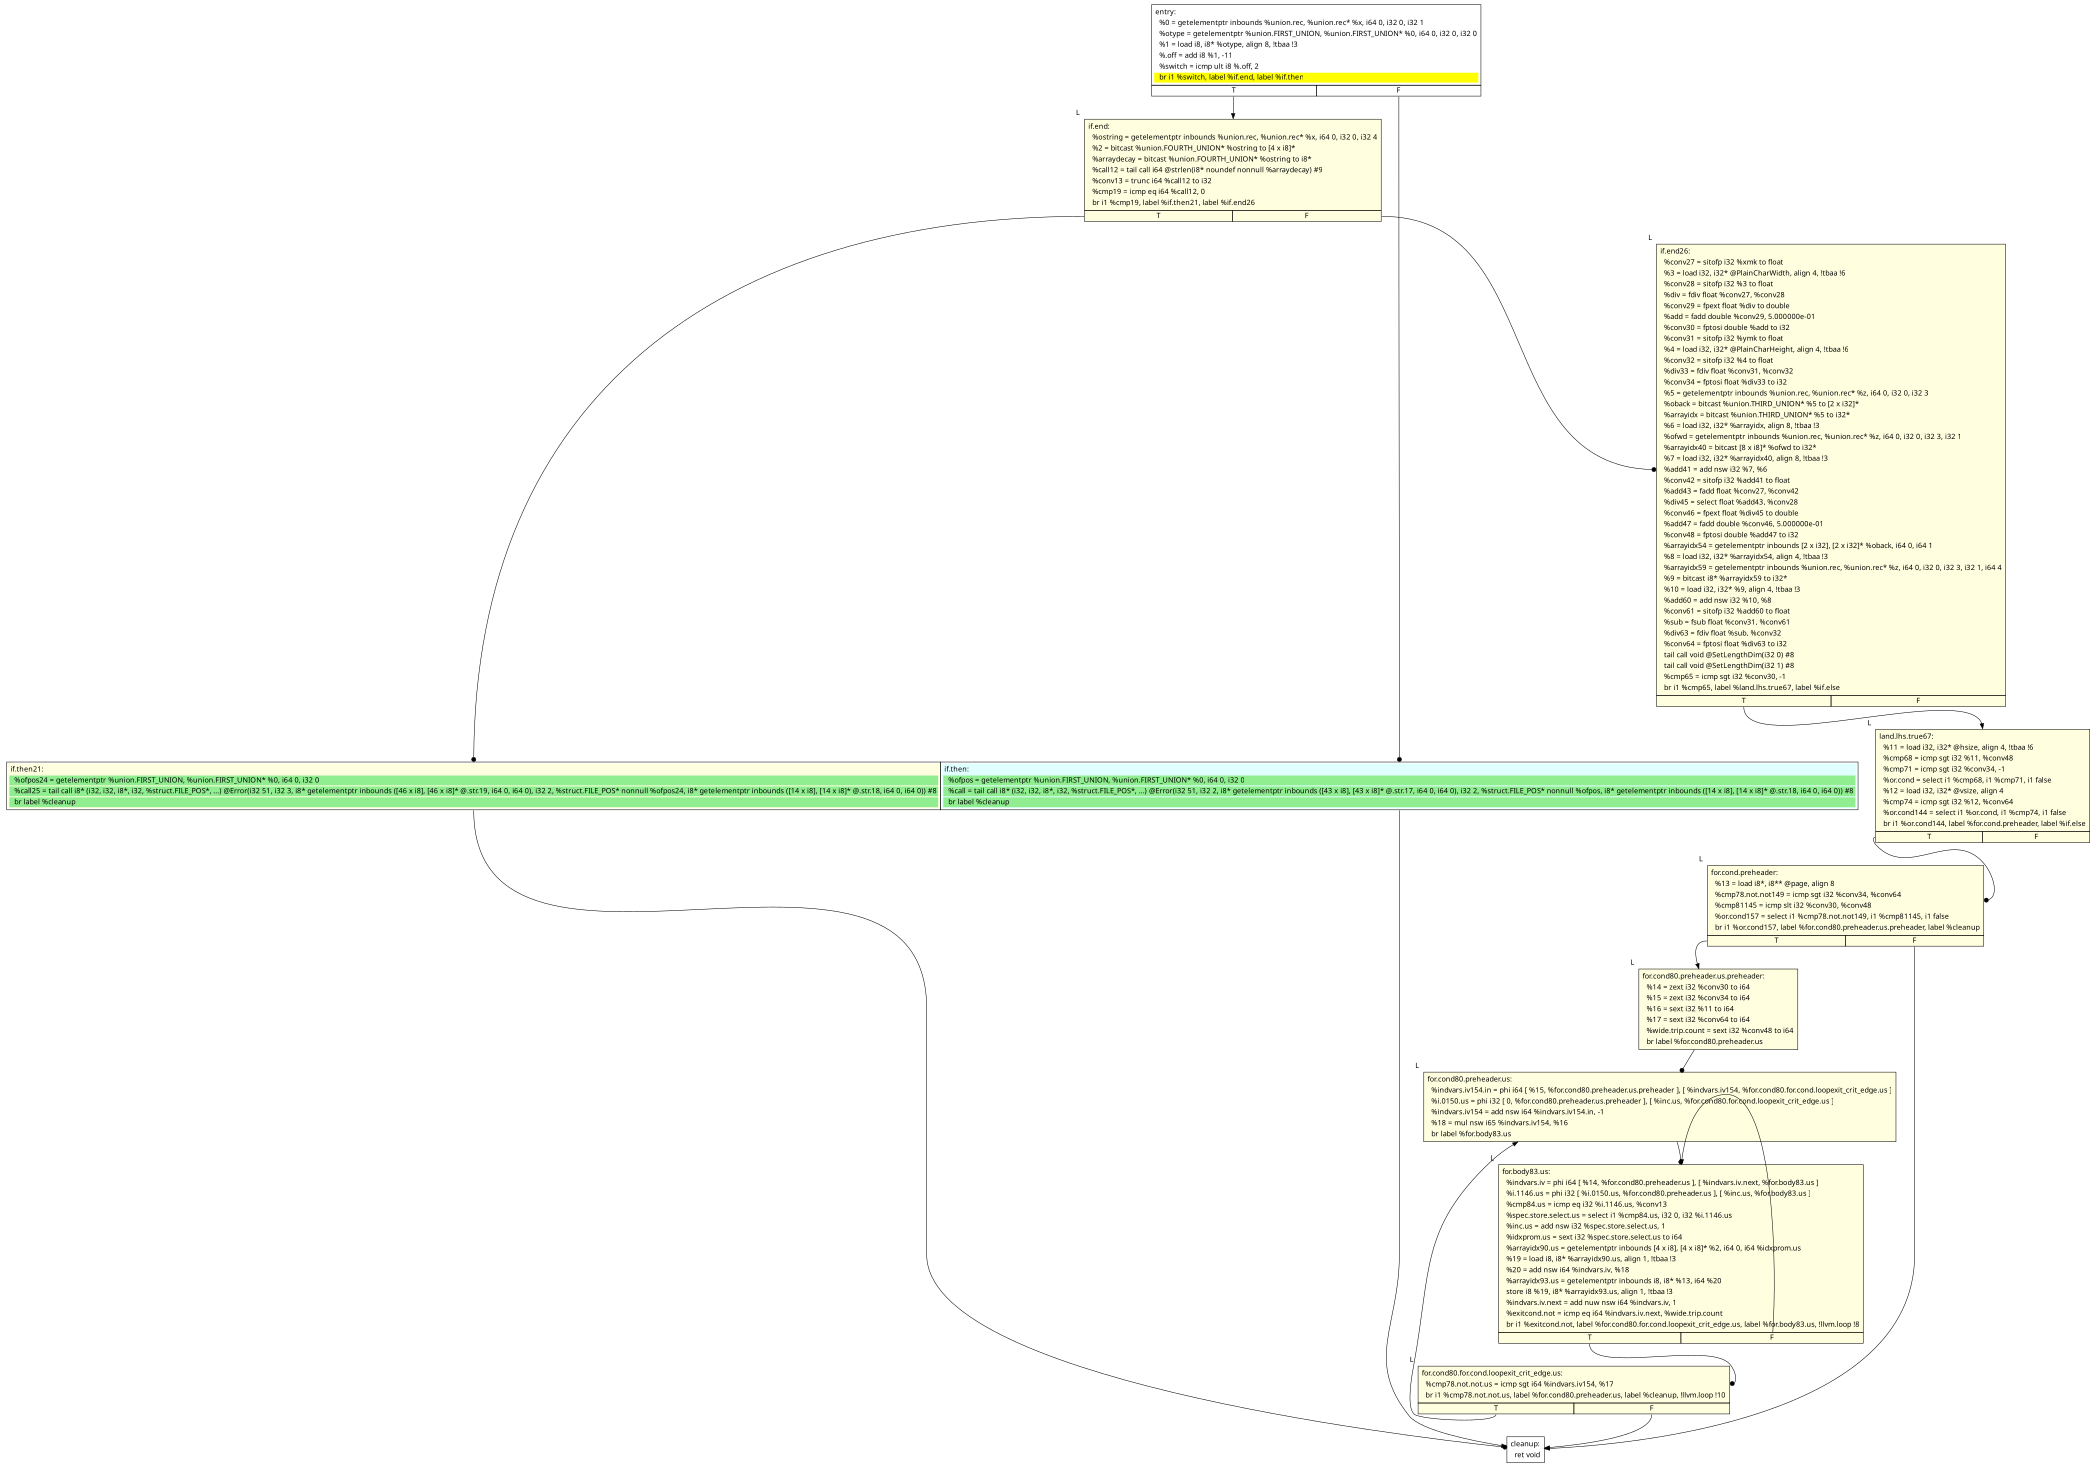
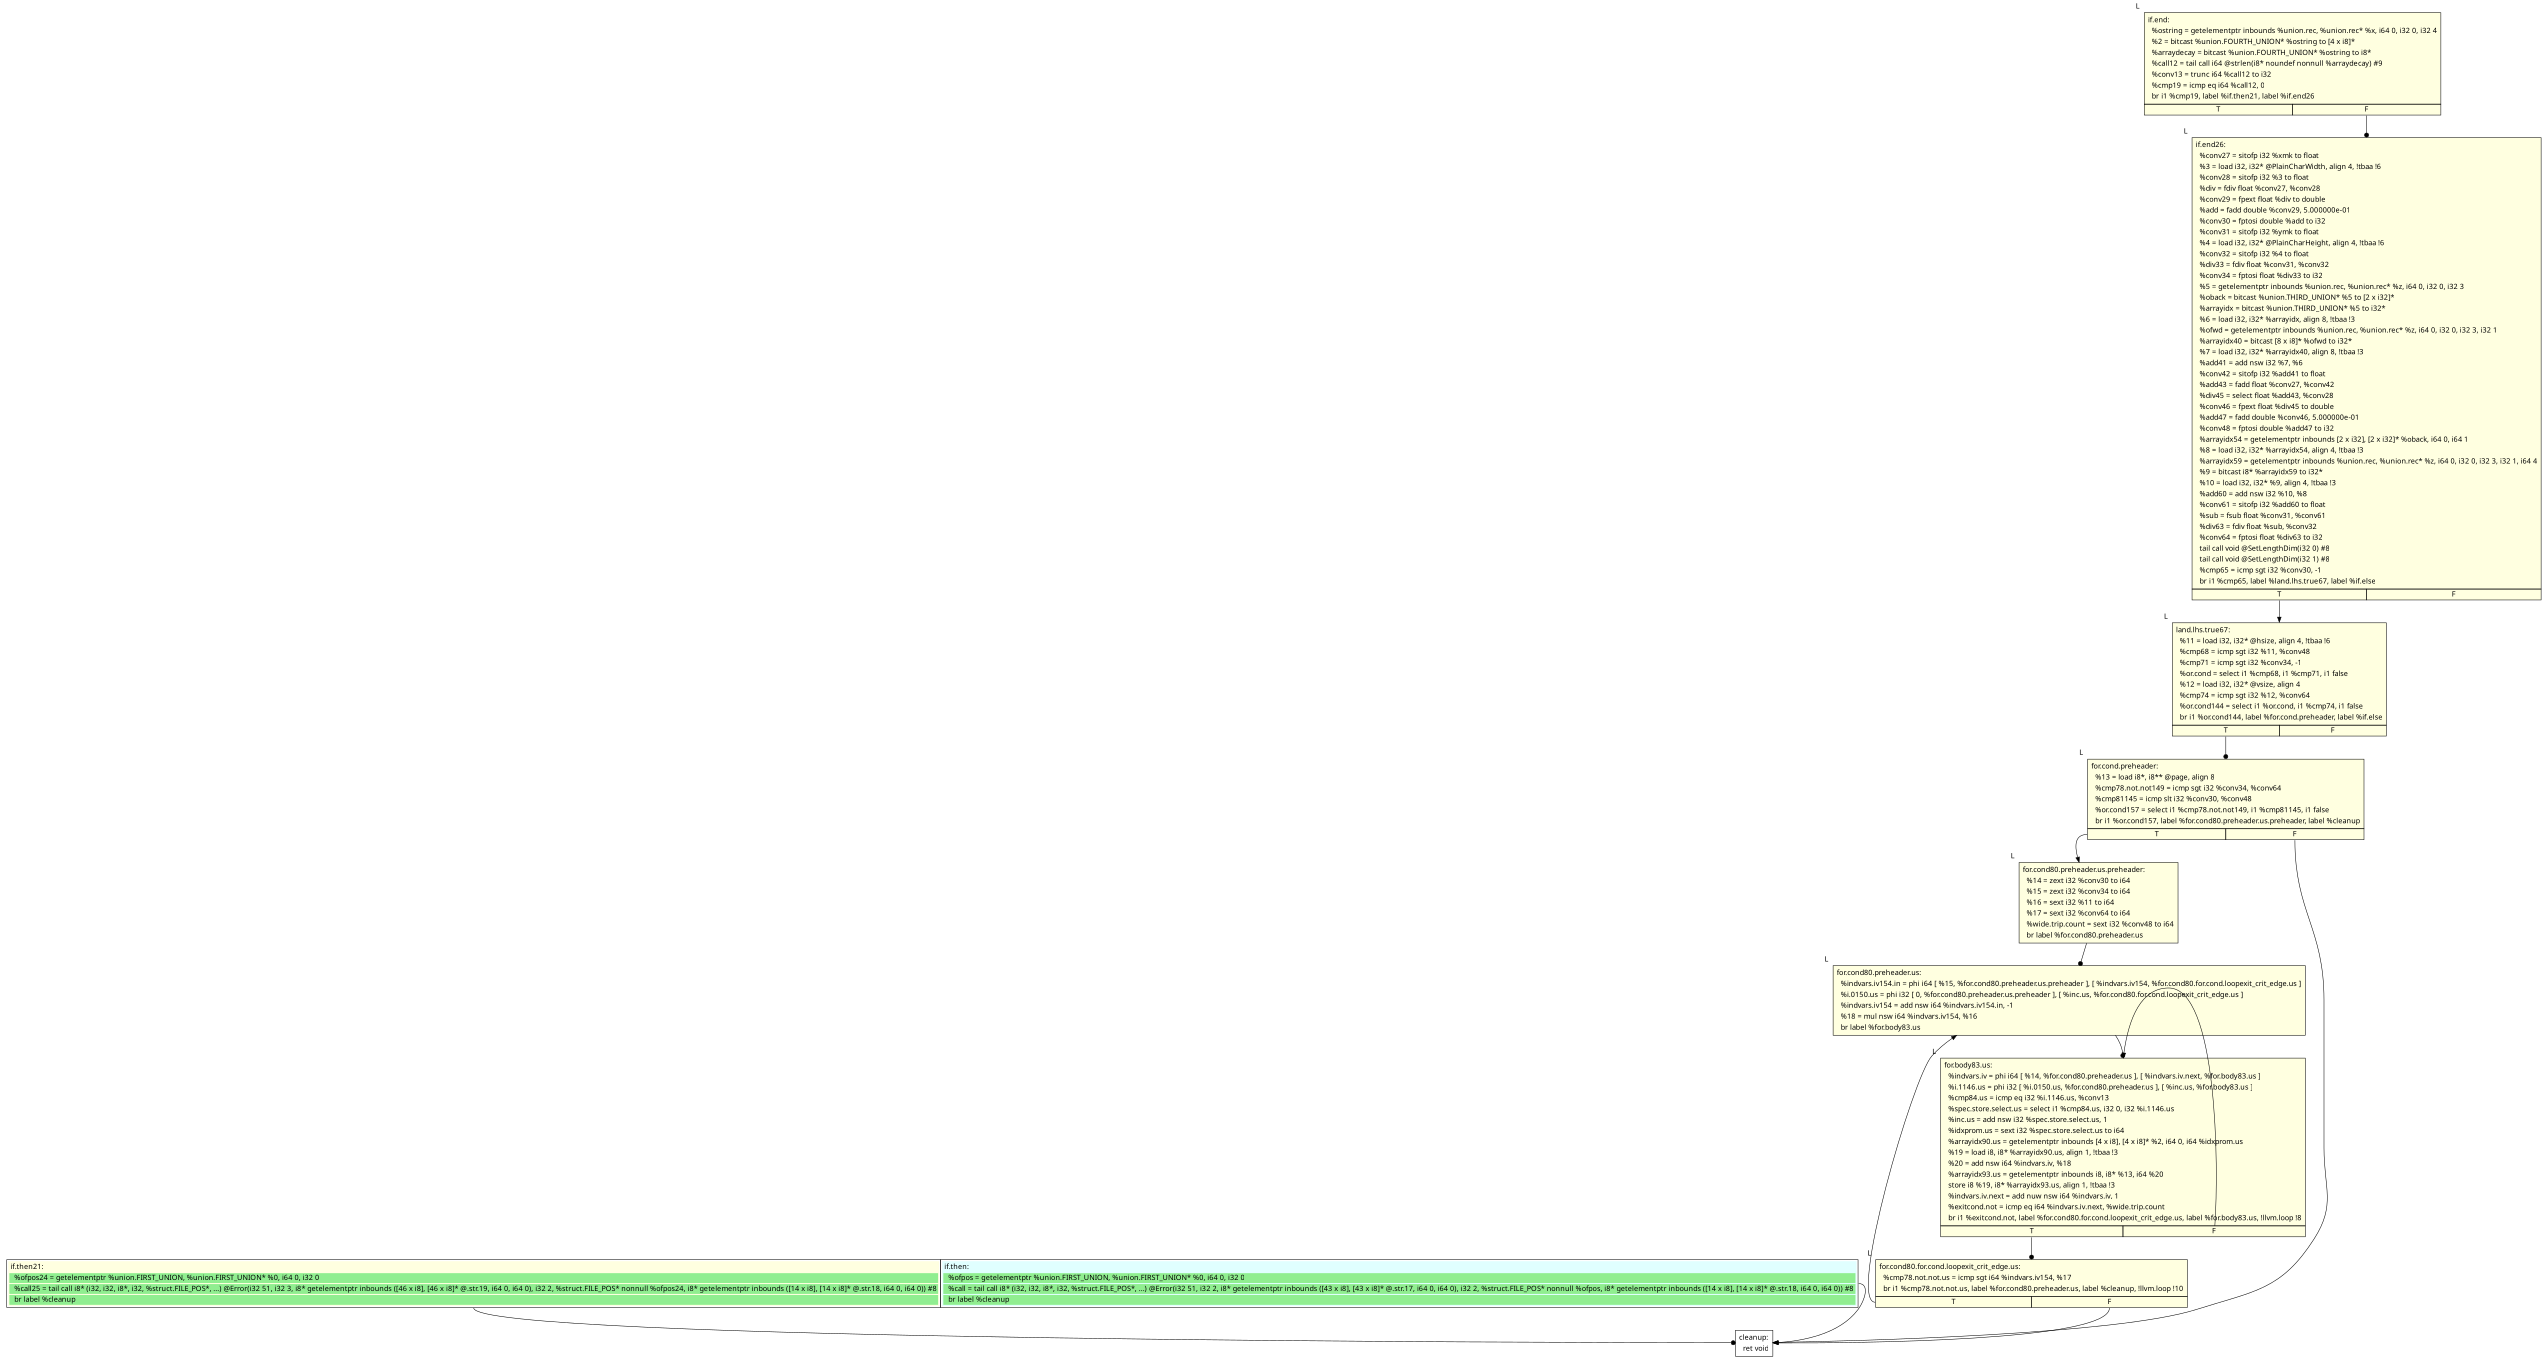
node "entry:": removed
edge "if.end:" -> "if.then21:": removed
node "for.cond80.preheader.us:": text "%18 = mul nsw i65 %indvars.iv154, %16" -> "%18 = mul nsw i64 %indvars.iv154, %16"
